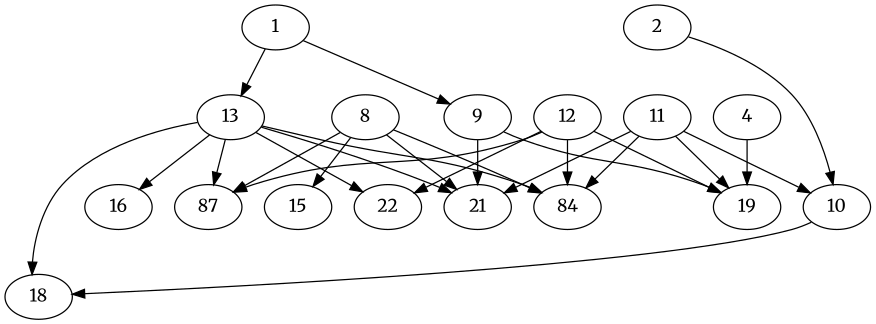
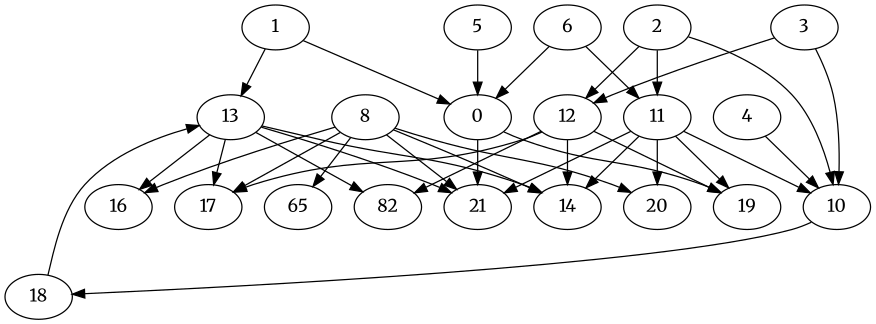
node "5": added
node "6": added
node "3": added
edge "2" -> "11": added
edge "2" -> "12": added
node "9": label "9" -> "0"
edge "4" -> "19": now "4" -> "10"
edge "8" -> "16": added
edge "13" -> "18": reversed
node "87": label "87" -> "17"
node "15": label "15" -> "65"
node "22": label "22" -> "82"
node "84": label "84" -> "14"
node "20": added
